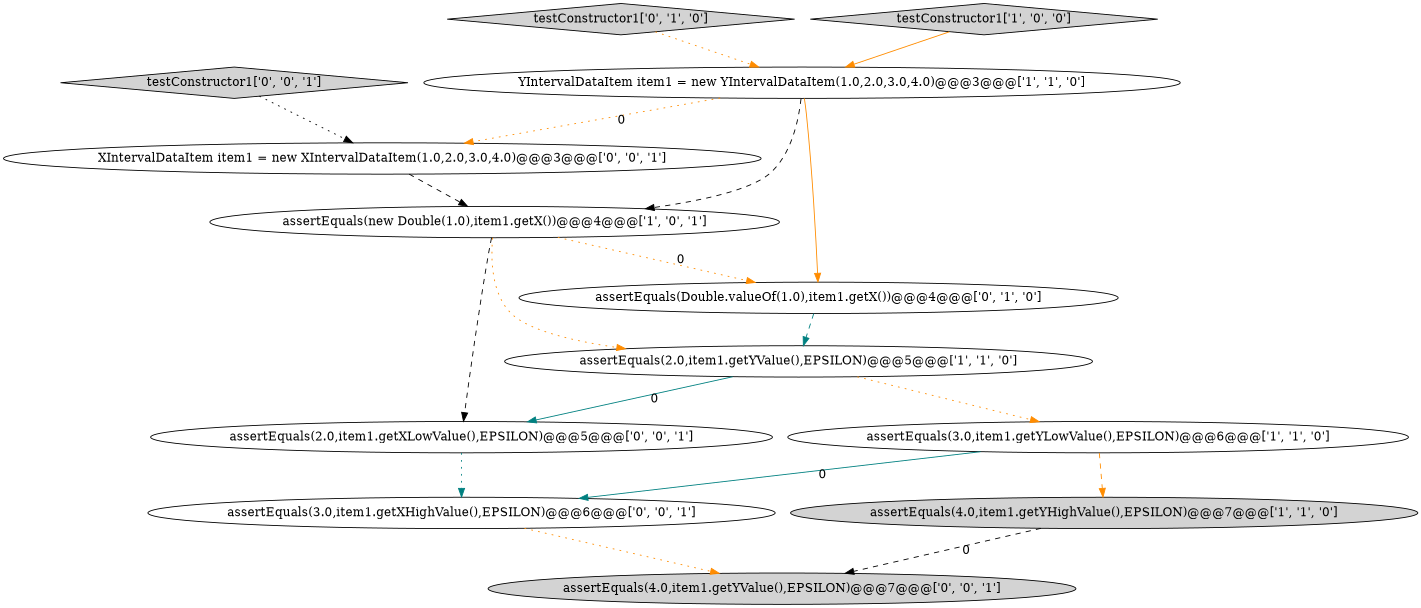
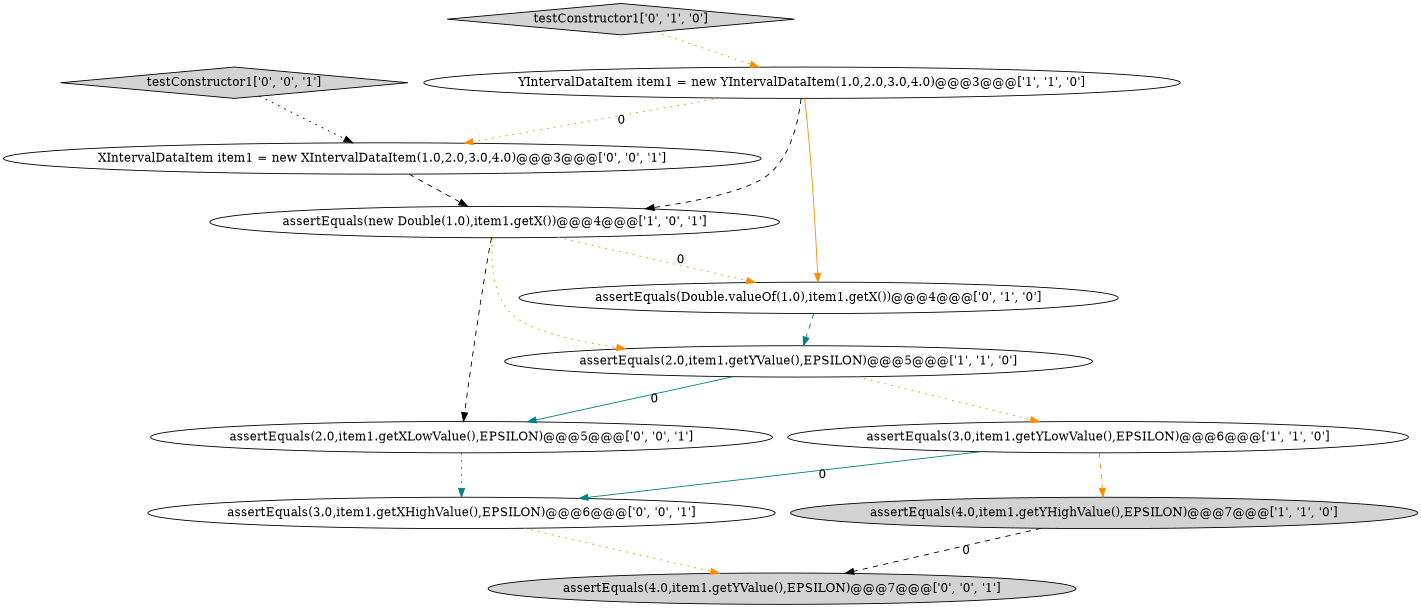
node "testConstructor1['1', '0', '0']": removed
